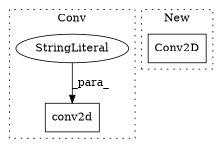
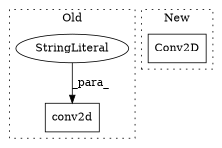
cluster "Conv": label "Conv" -> "Old"
